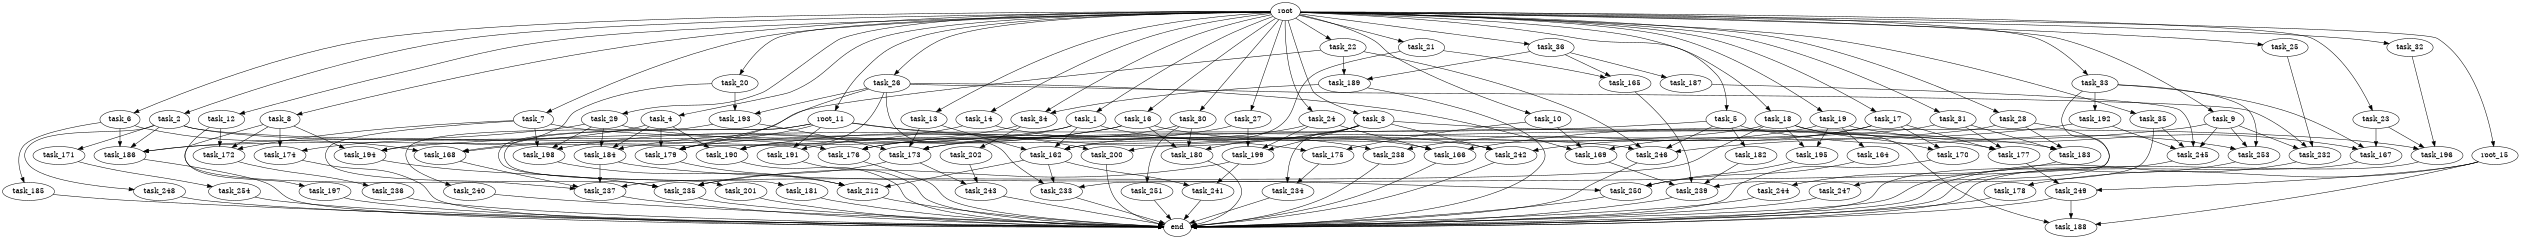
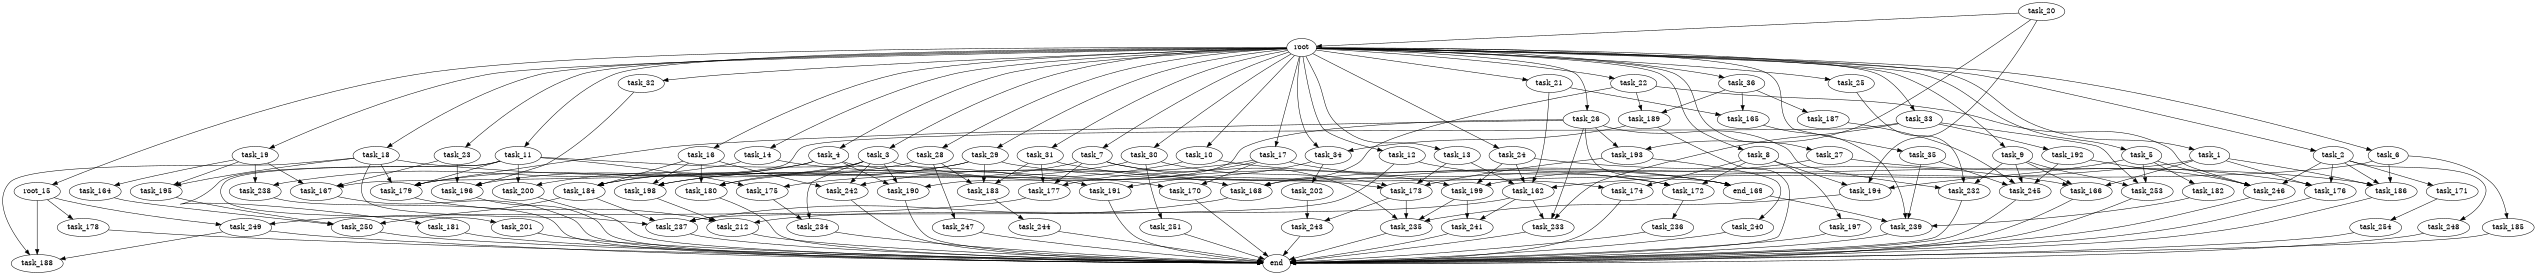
edge "root" -> "task_20": reversed
node "root_11": label "root_11" -> "task_11"
node "task_169": label "task_169" -> "end_169"
